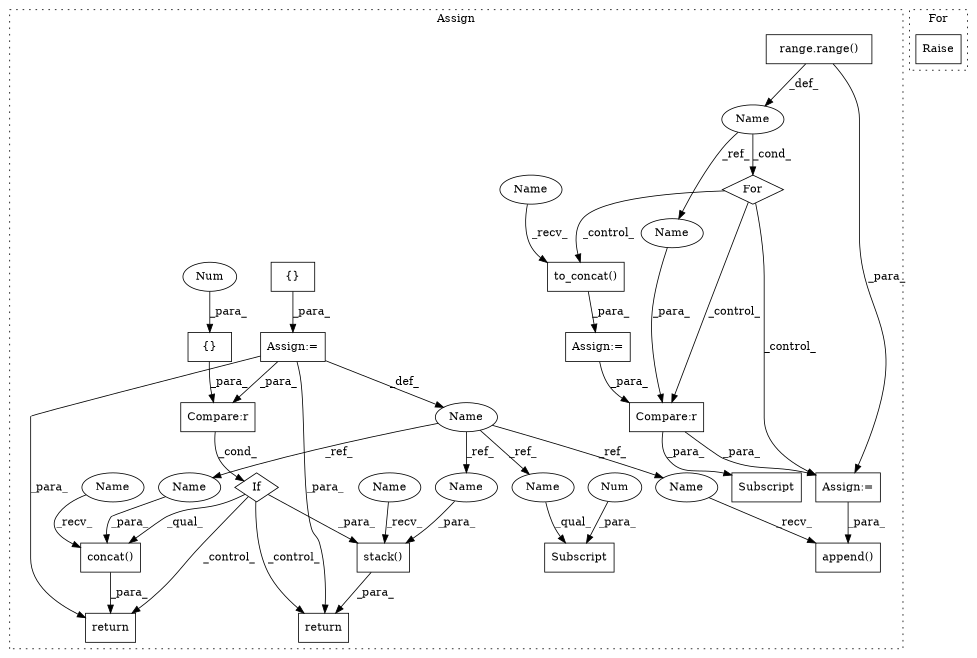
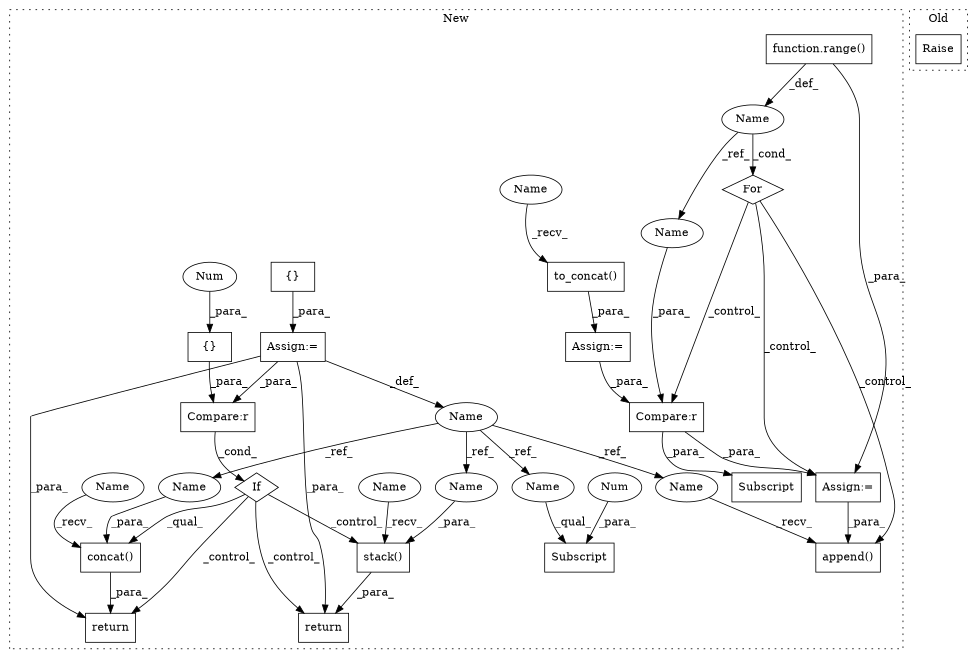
cluster "Assign": label "Assign" -> "New"
cluster "For": label "For" -> "Old"
node "range.range()": label "range.range()" -> "function.range()"
edge "For" -> "to_concat()": now "For" -> "append()"
edge "If" -> "stack()": label "_para_" -> "_control_"
